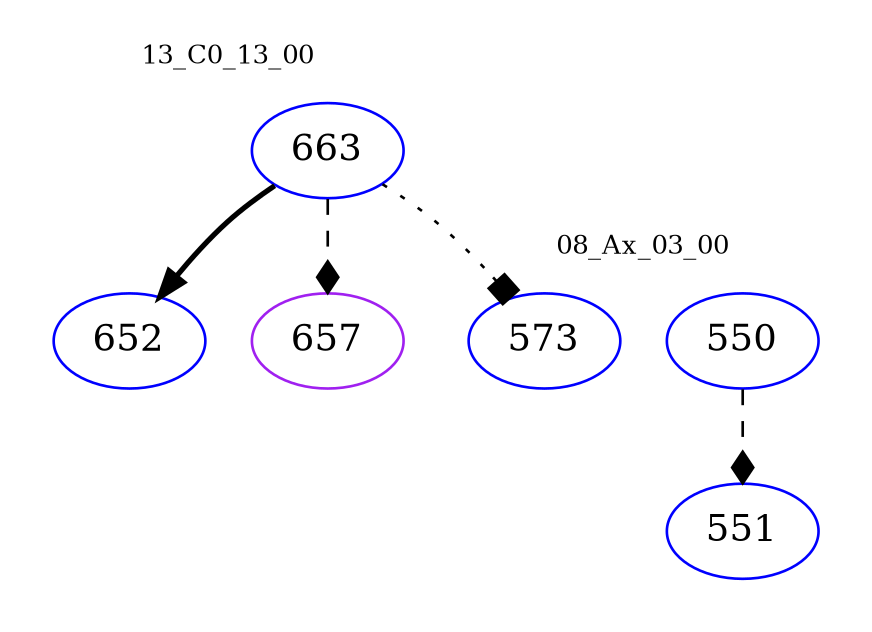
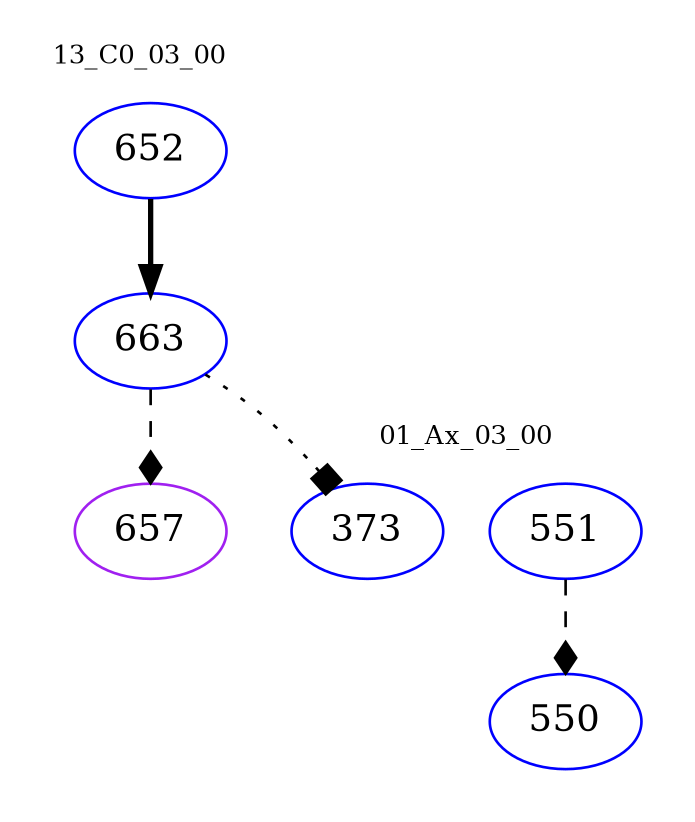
cluster "13_C0_13_00": label "13_C0_13_00" -> "13_C0_03_00"
edge "663" -> "652": reversed
cluster "08_Ax_03_00": label "08_Ax_03_00" -> "01_Ax_03_00"
node "573": label "573" -> "373"
edge "550" -> "551": reversed
